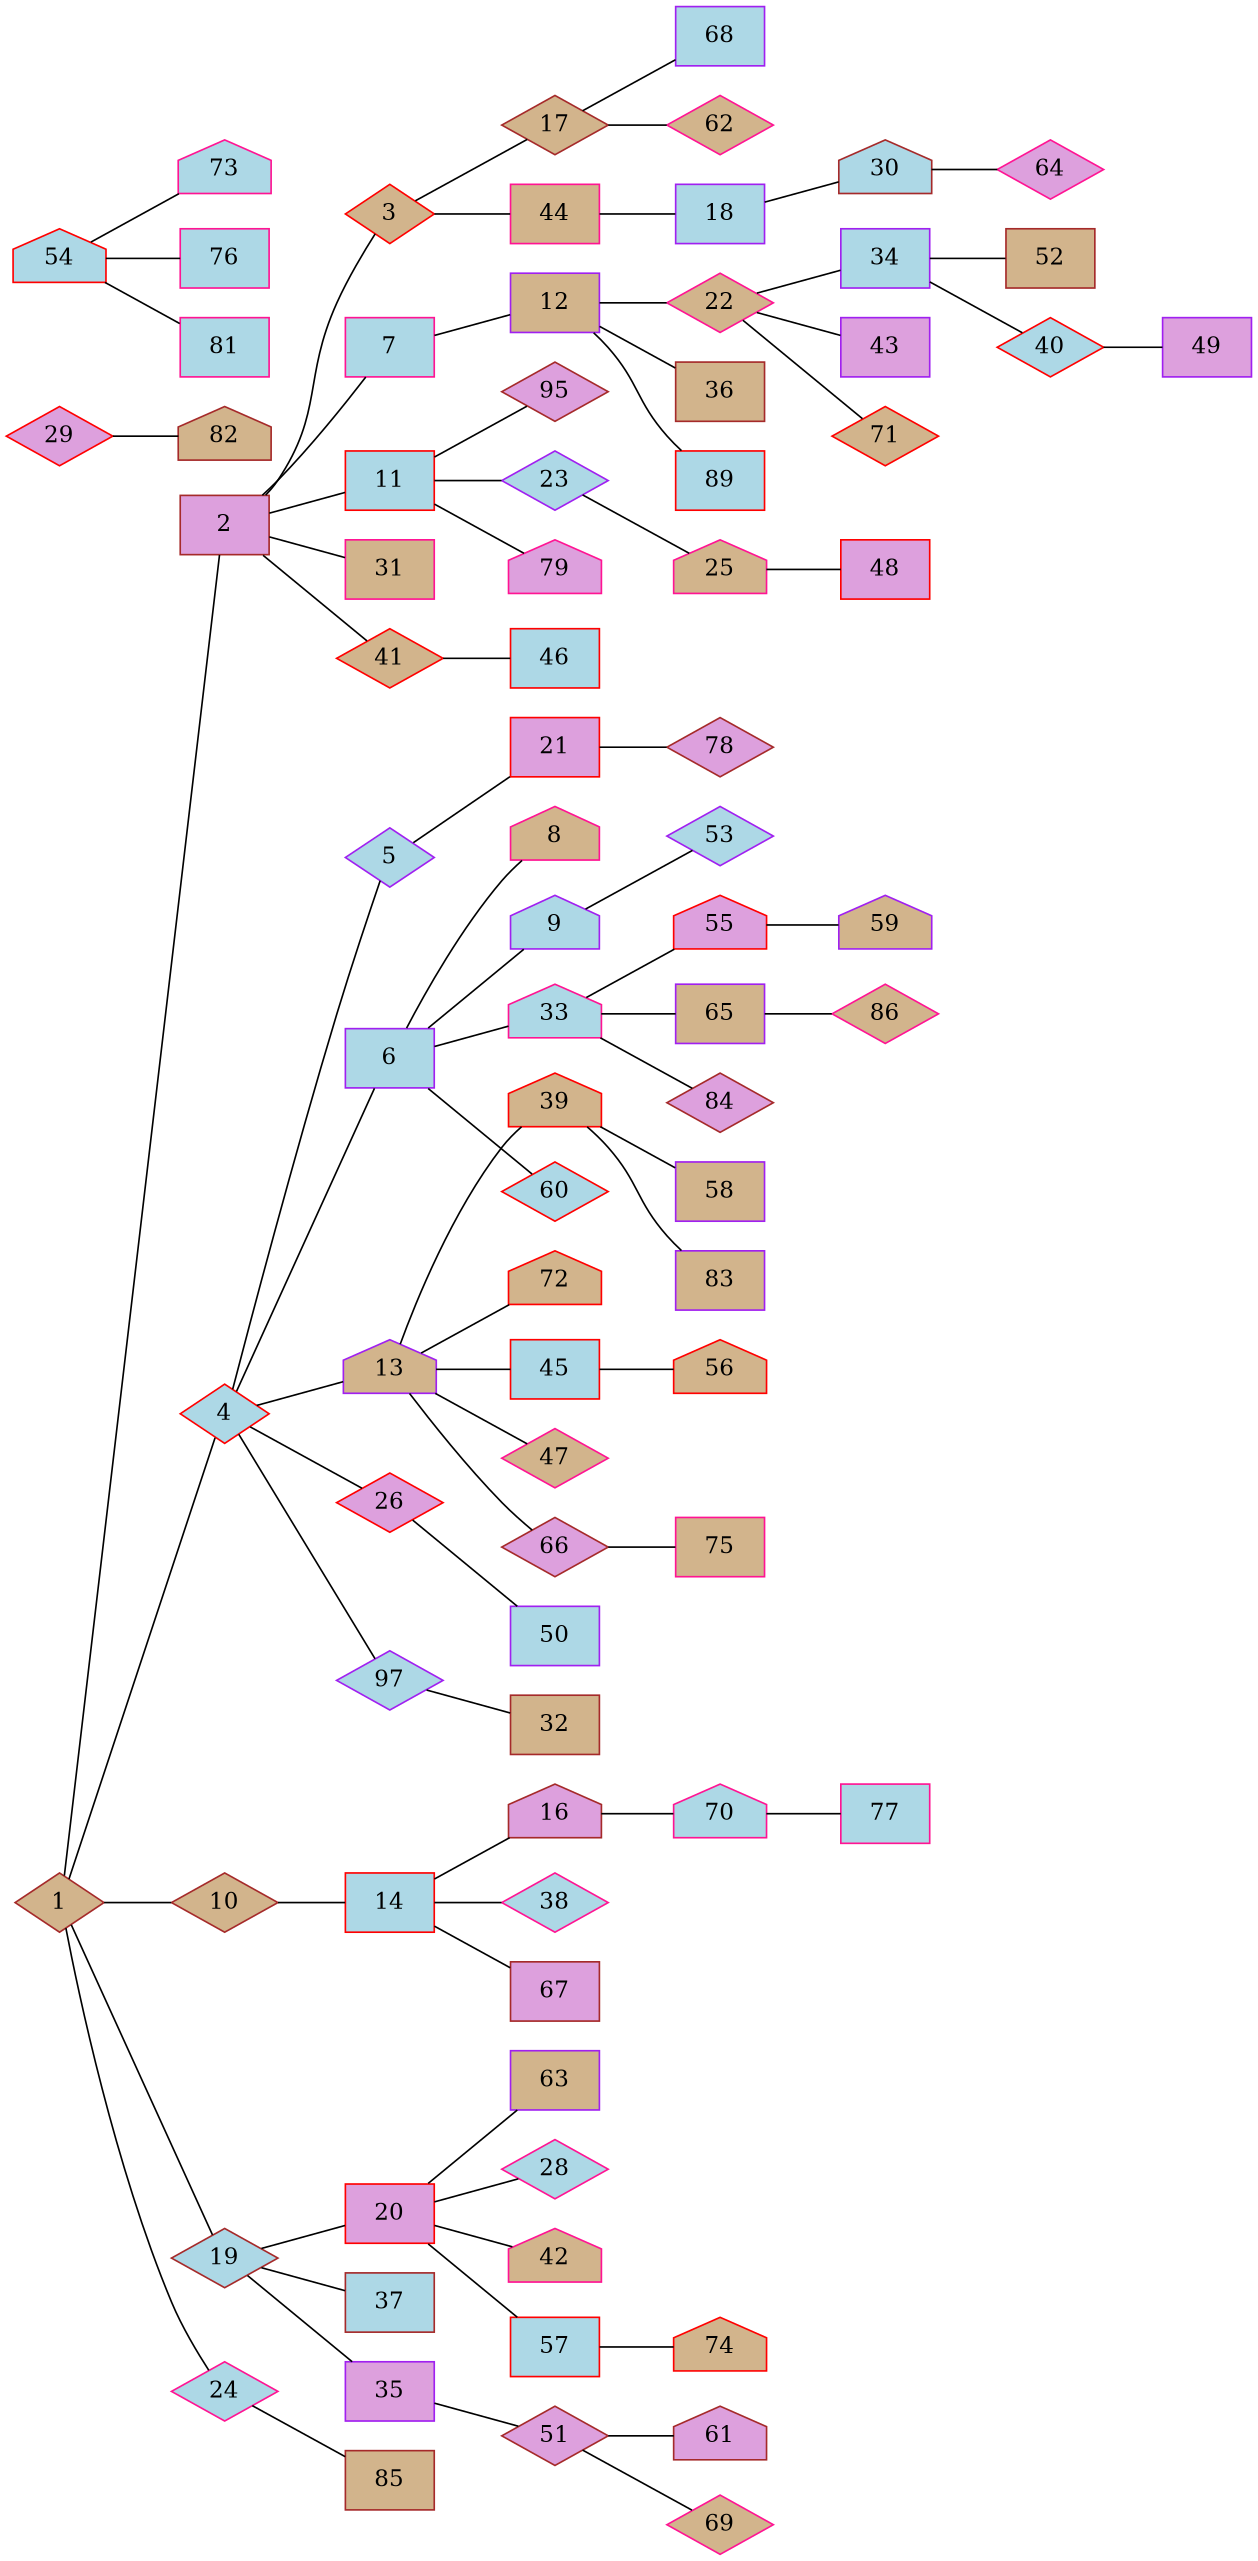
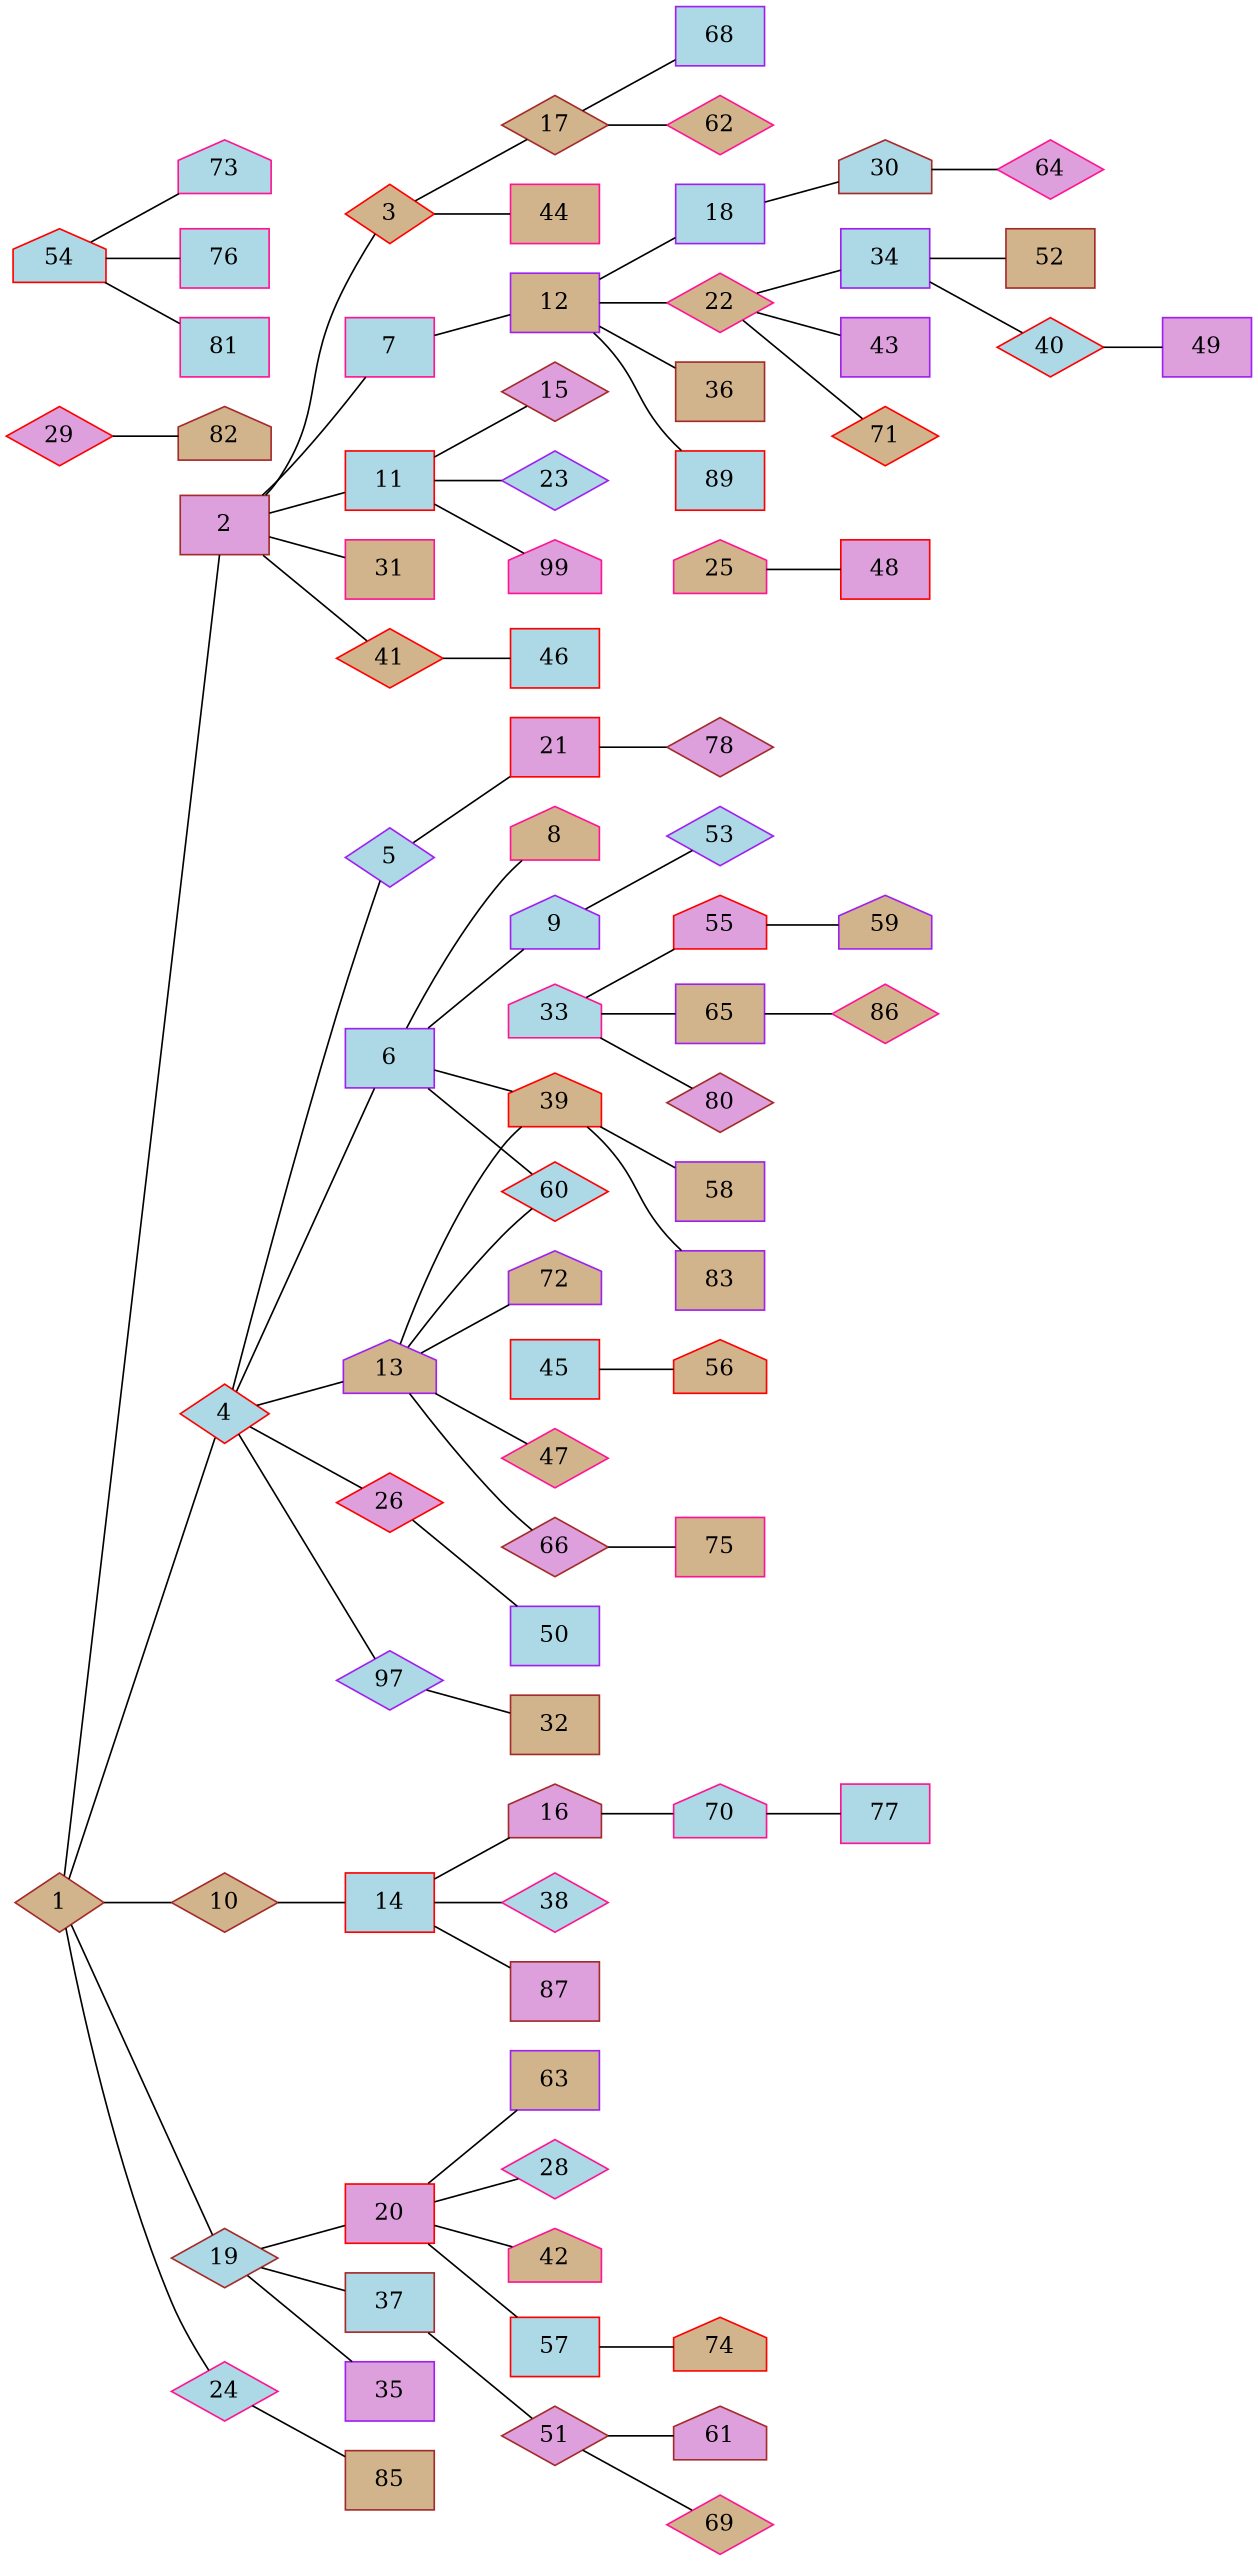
edge "44" -- "18": now "12" -- "18"
node "95": label "95" -> "15"
edge "23" -- "25": removed
node "79": label "79" -> "99"
edge "33" -- "6": now "39" -- "6"
node "84": label "84" -> "80"
node "72": color red -> purple
edge "13" -- "45": now "13" -- "60"
node "67": label "67" -> "87"
edge "35" -- "51": now "37" -- "51"
